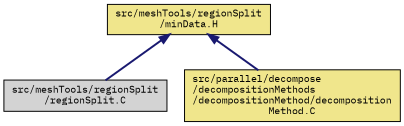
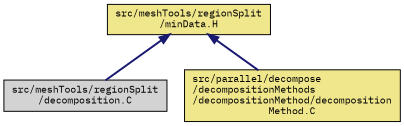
node "src/meshTools/regionSplit /regionSplit.C": label "src/meshTools/regionSplit /regionSplit.C" -> "src/meshTools/regionSplit /decomposition.C"
